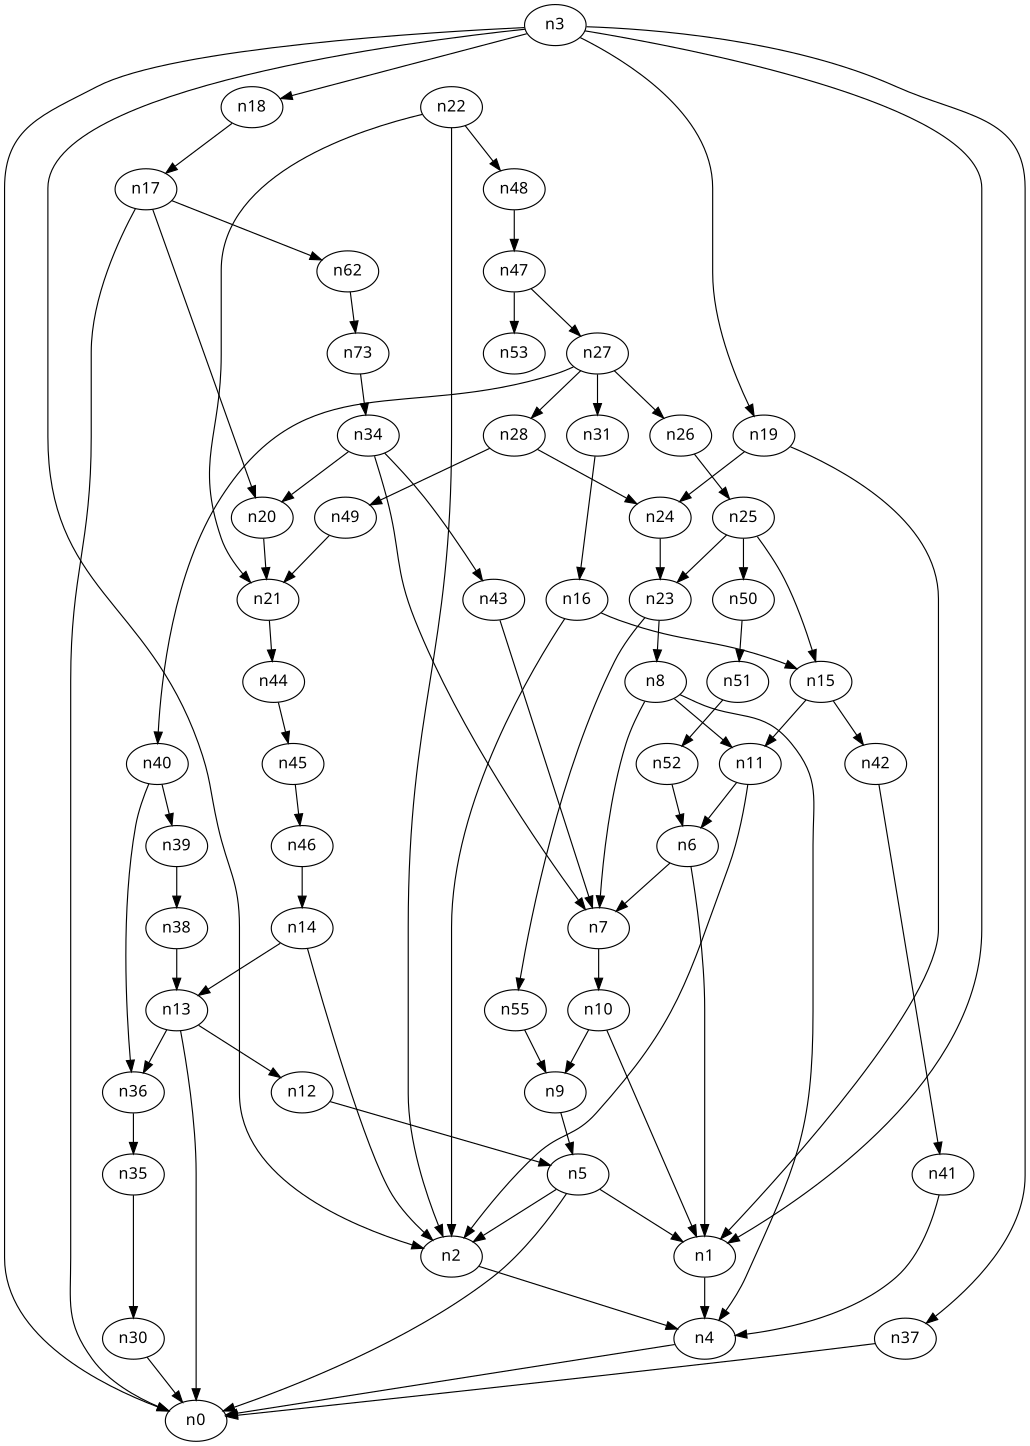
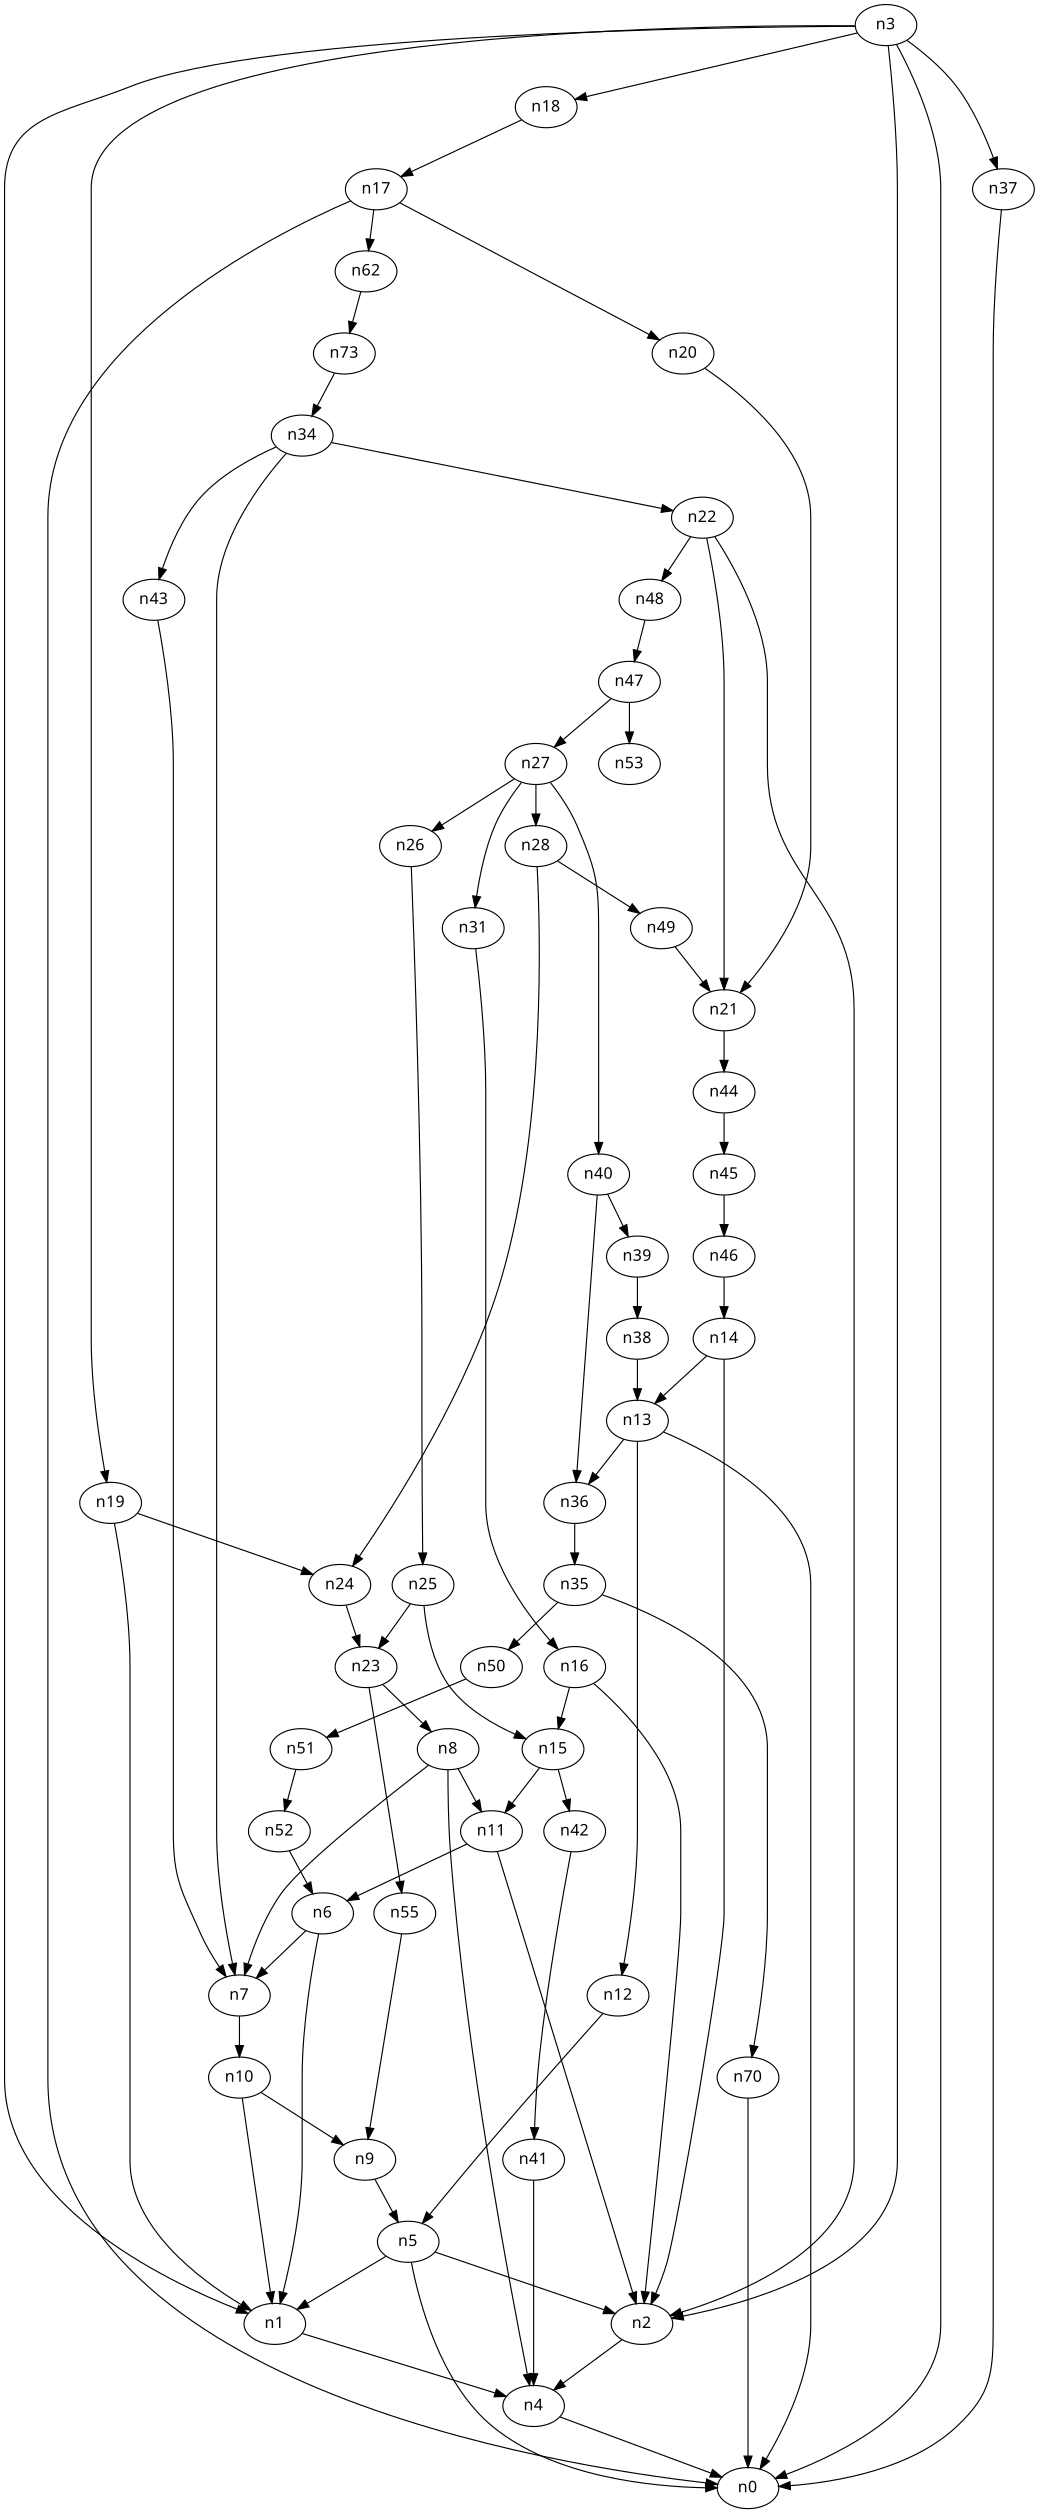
edge "n34" -> "n20": now "n34" -> "n22"
edge "n25" -> "n50": now "n35" -> "n50"
node "n30": label "n30" -> "n70"
